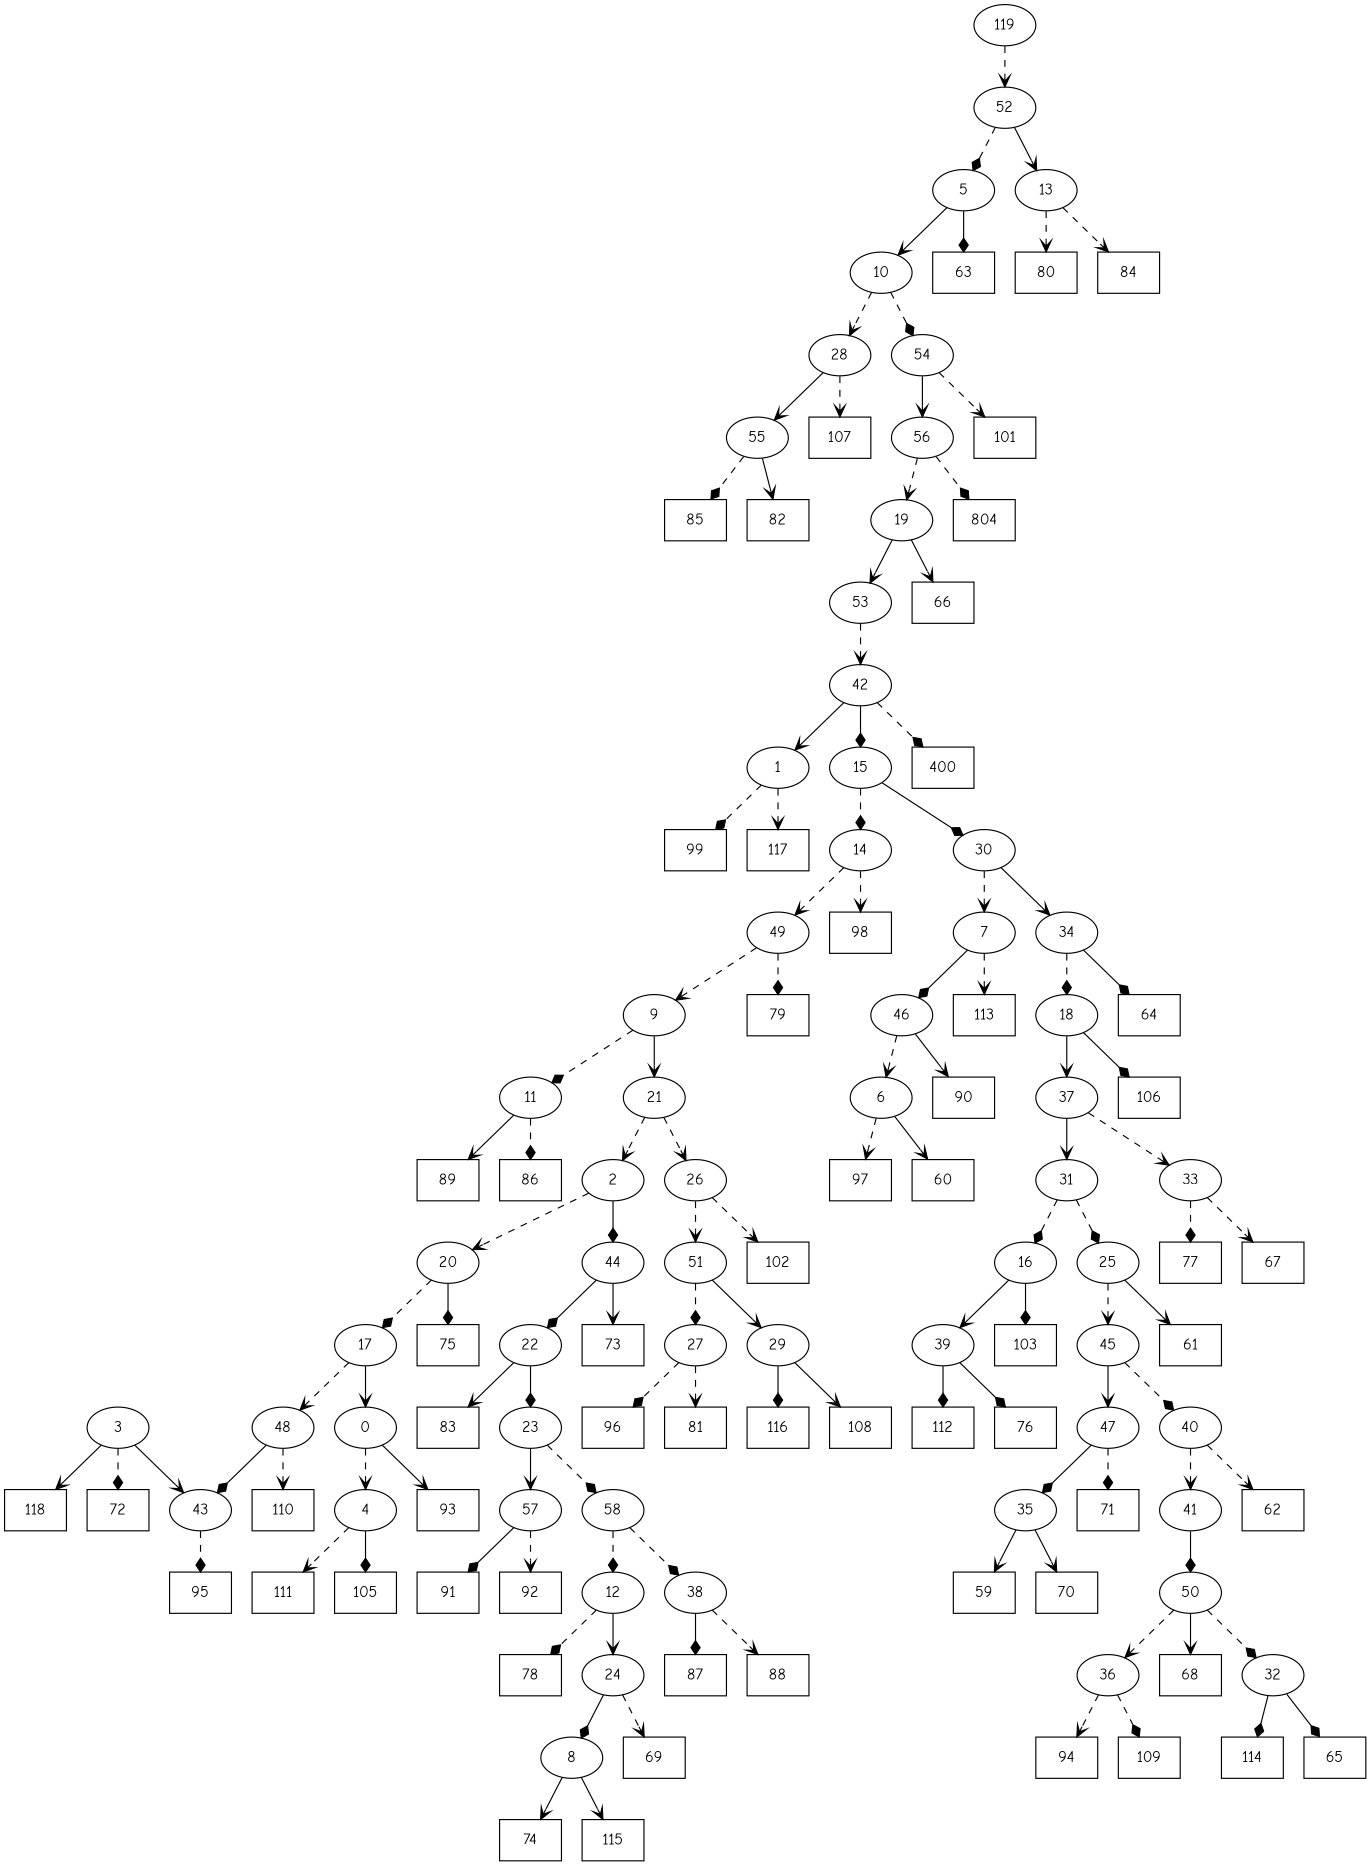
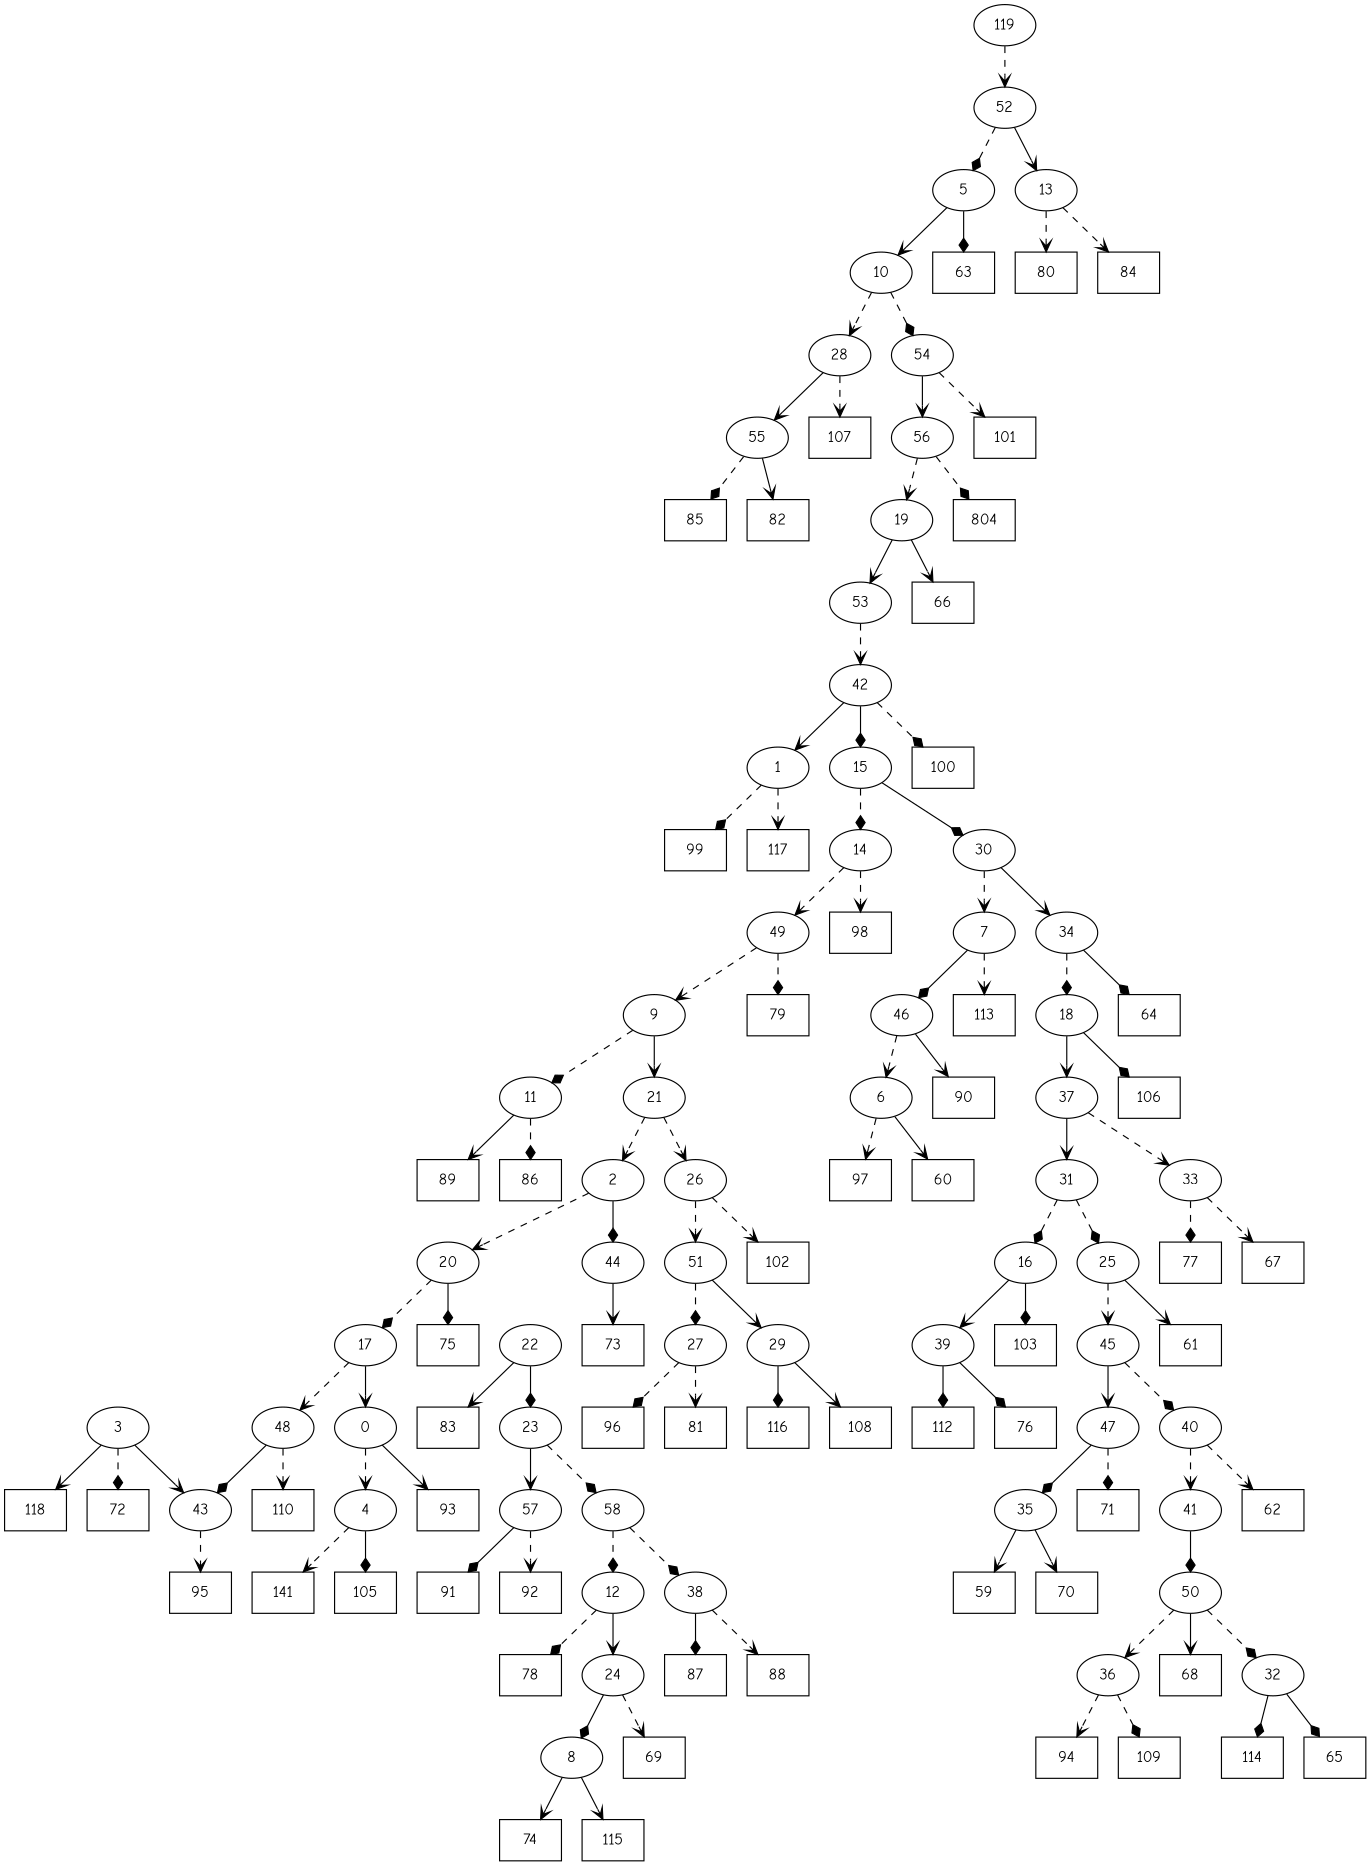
node "400": label "400" -> "100"
edge "44" -> "22": removed
edge "43" -> "95": arrowhead diamond -> vee
node "111": label "111" -> "141"
